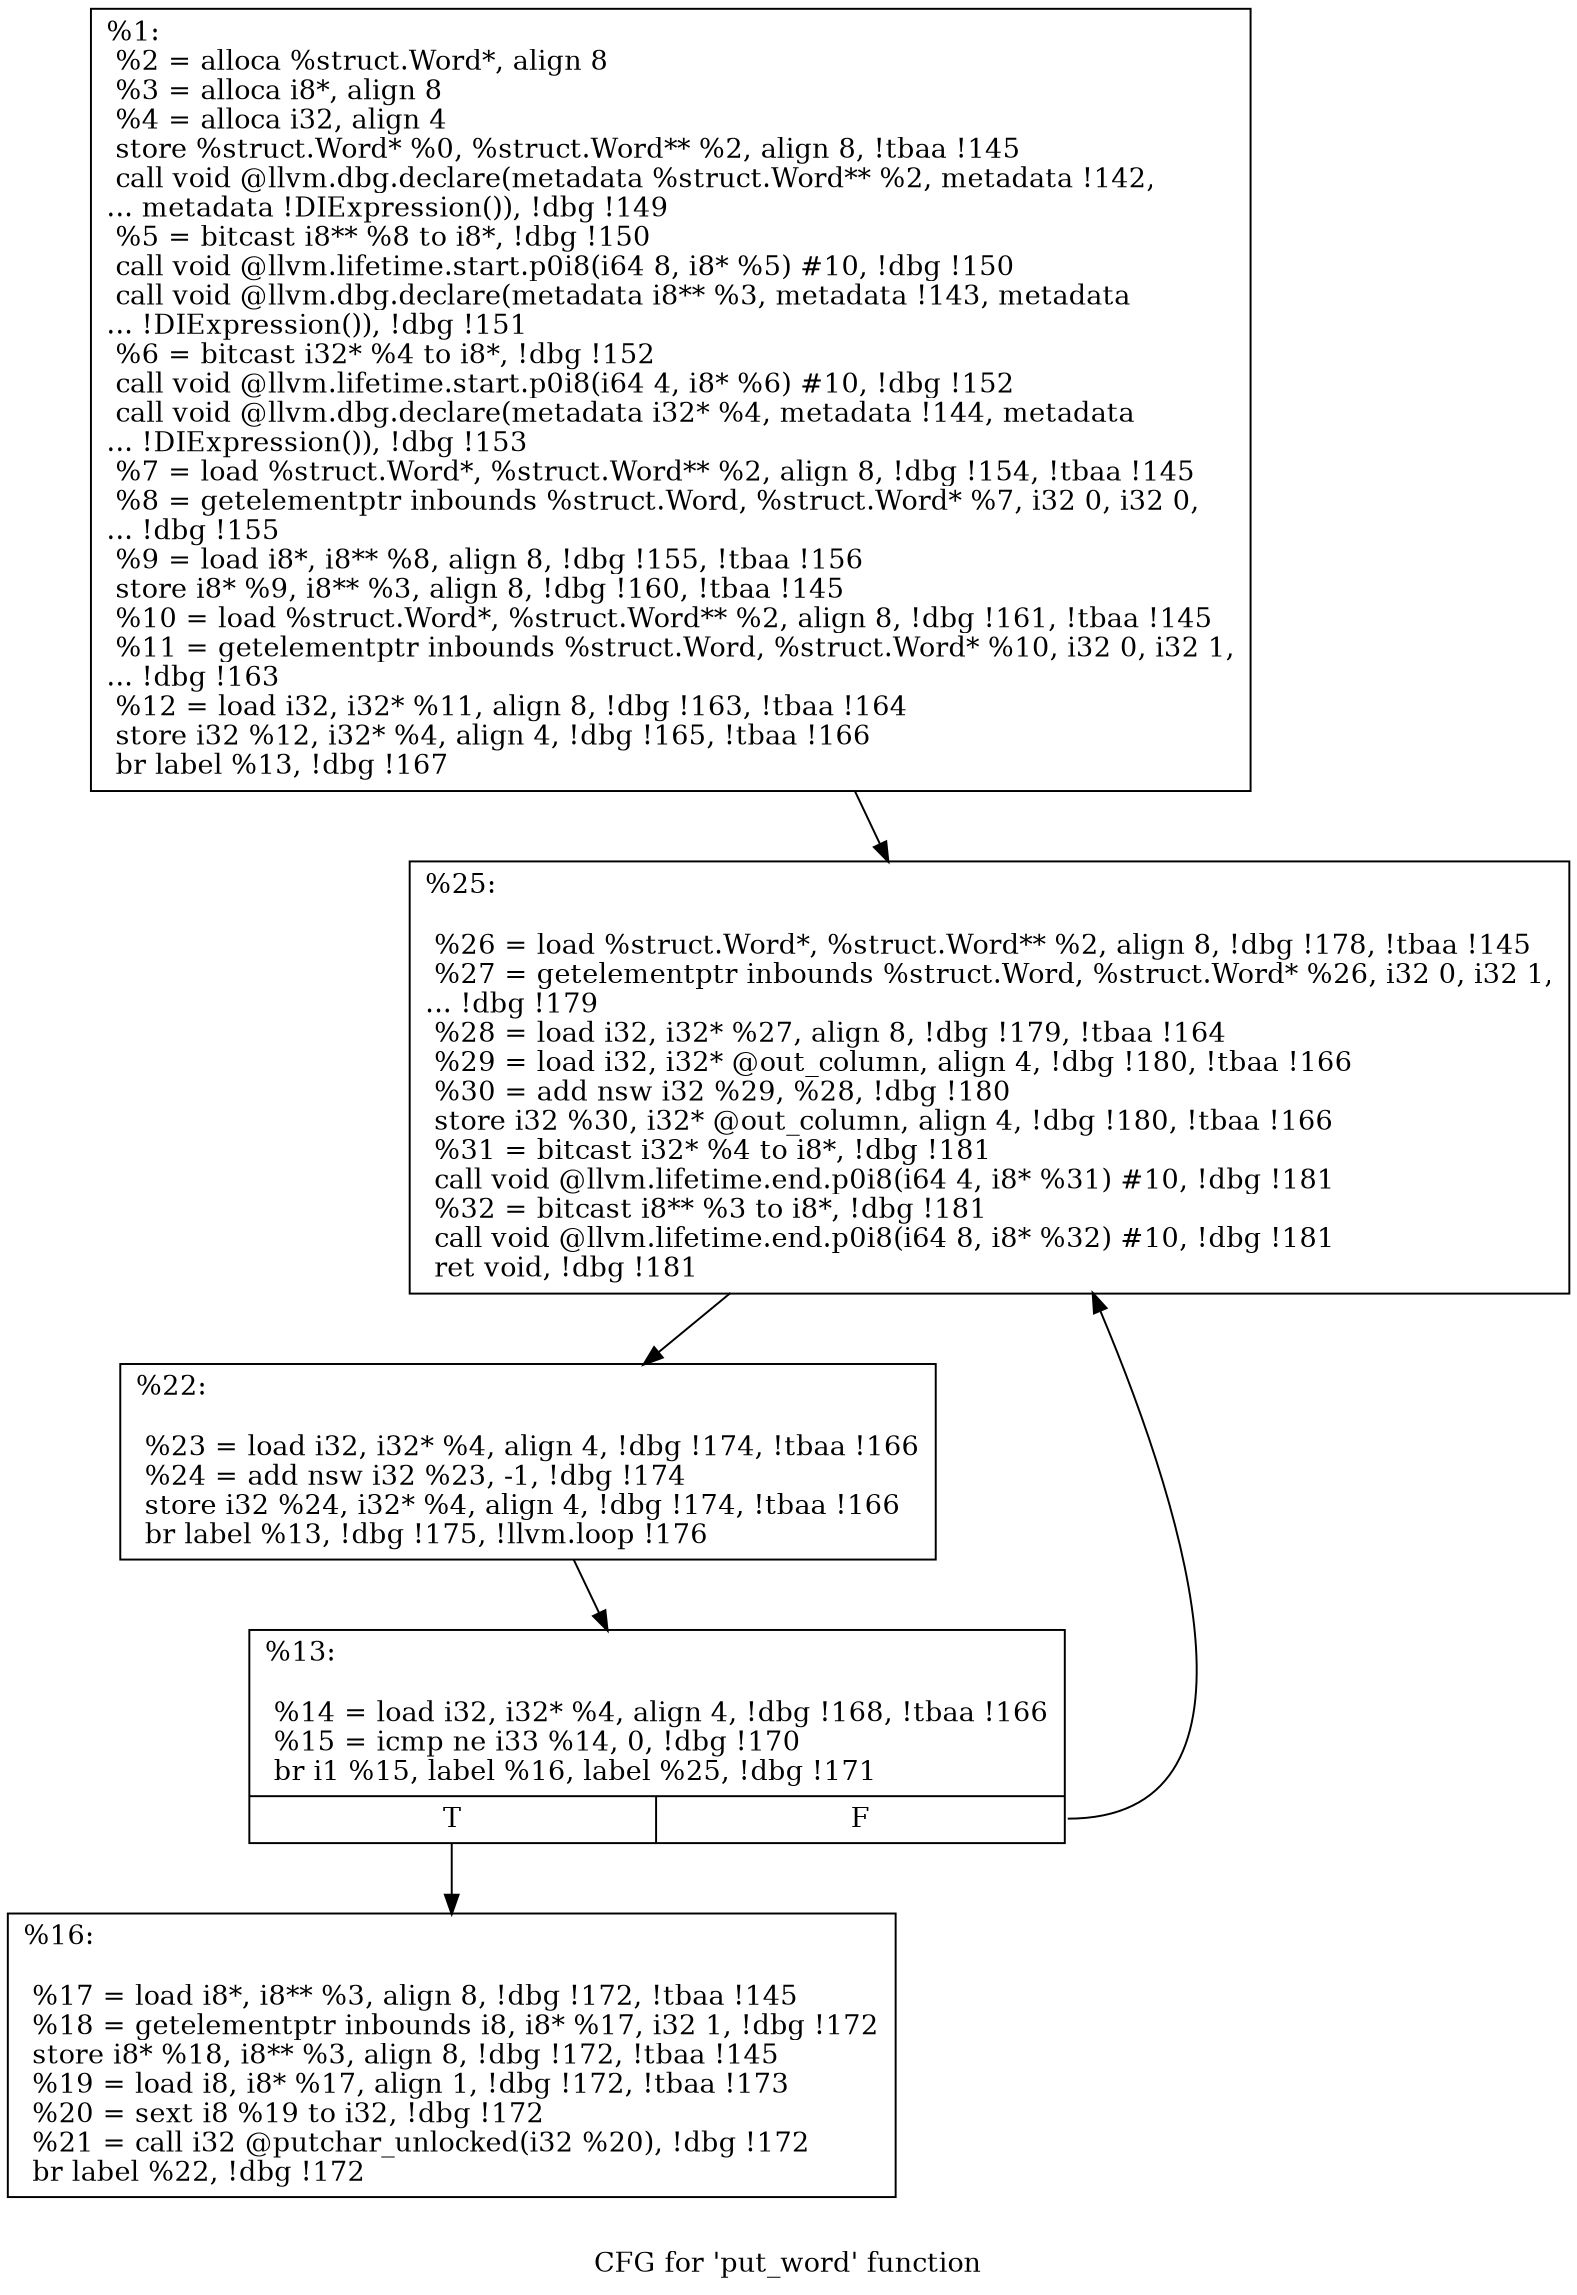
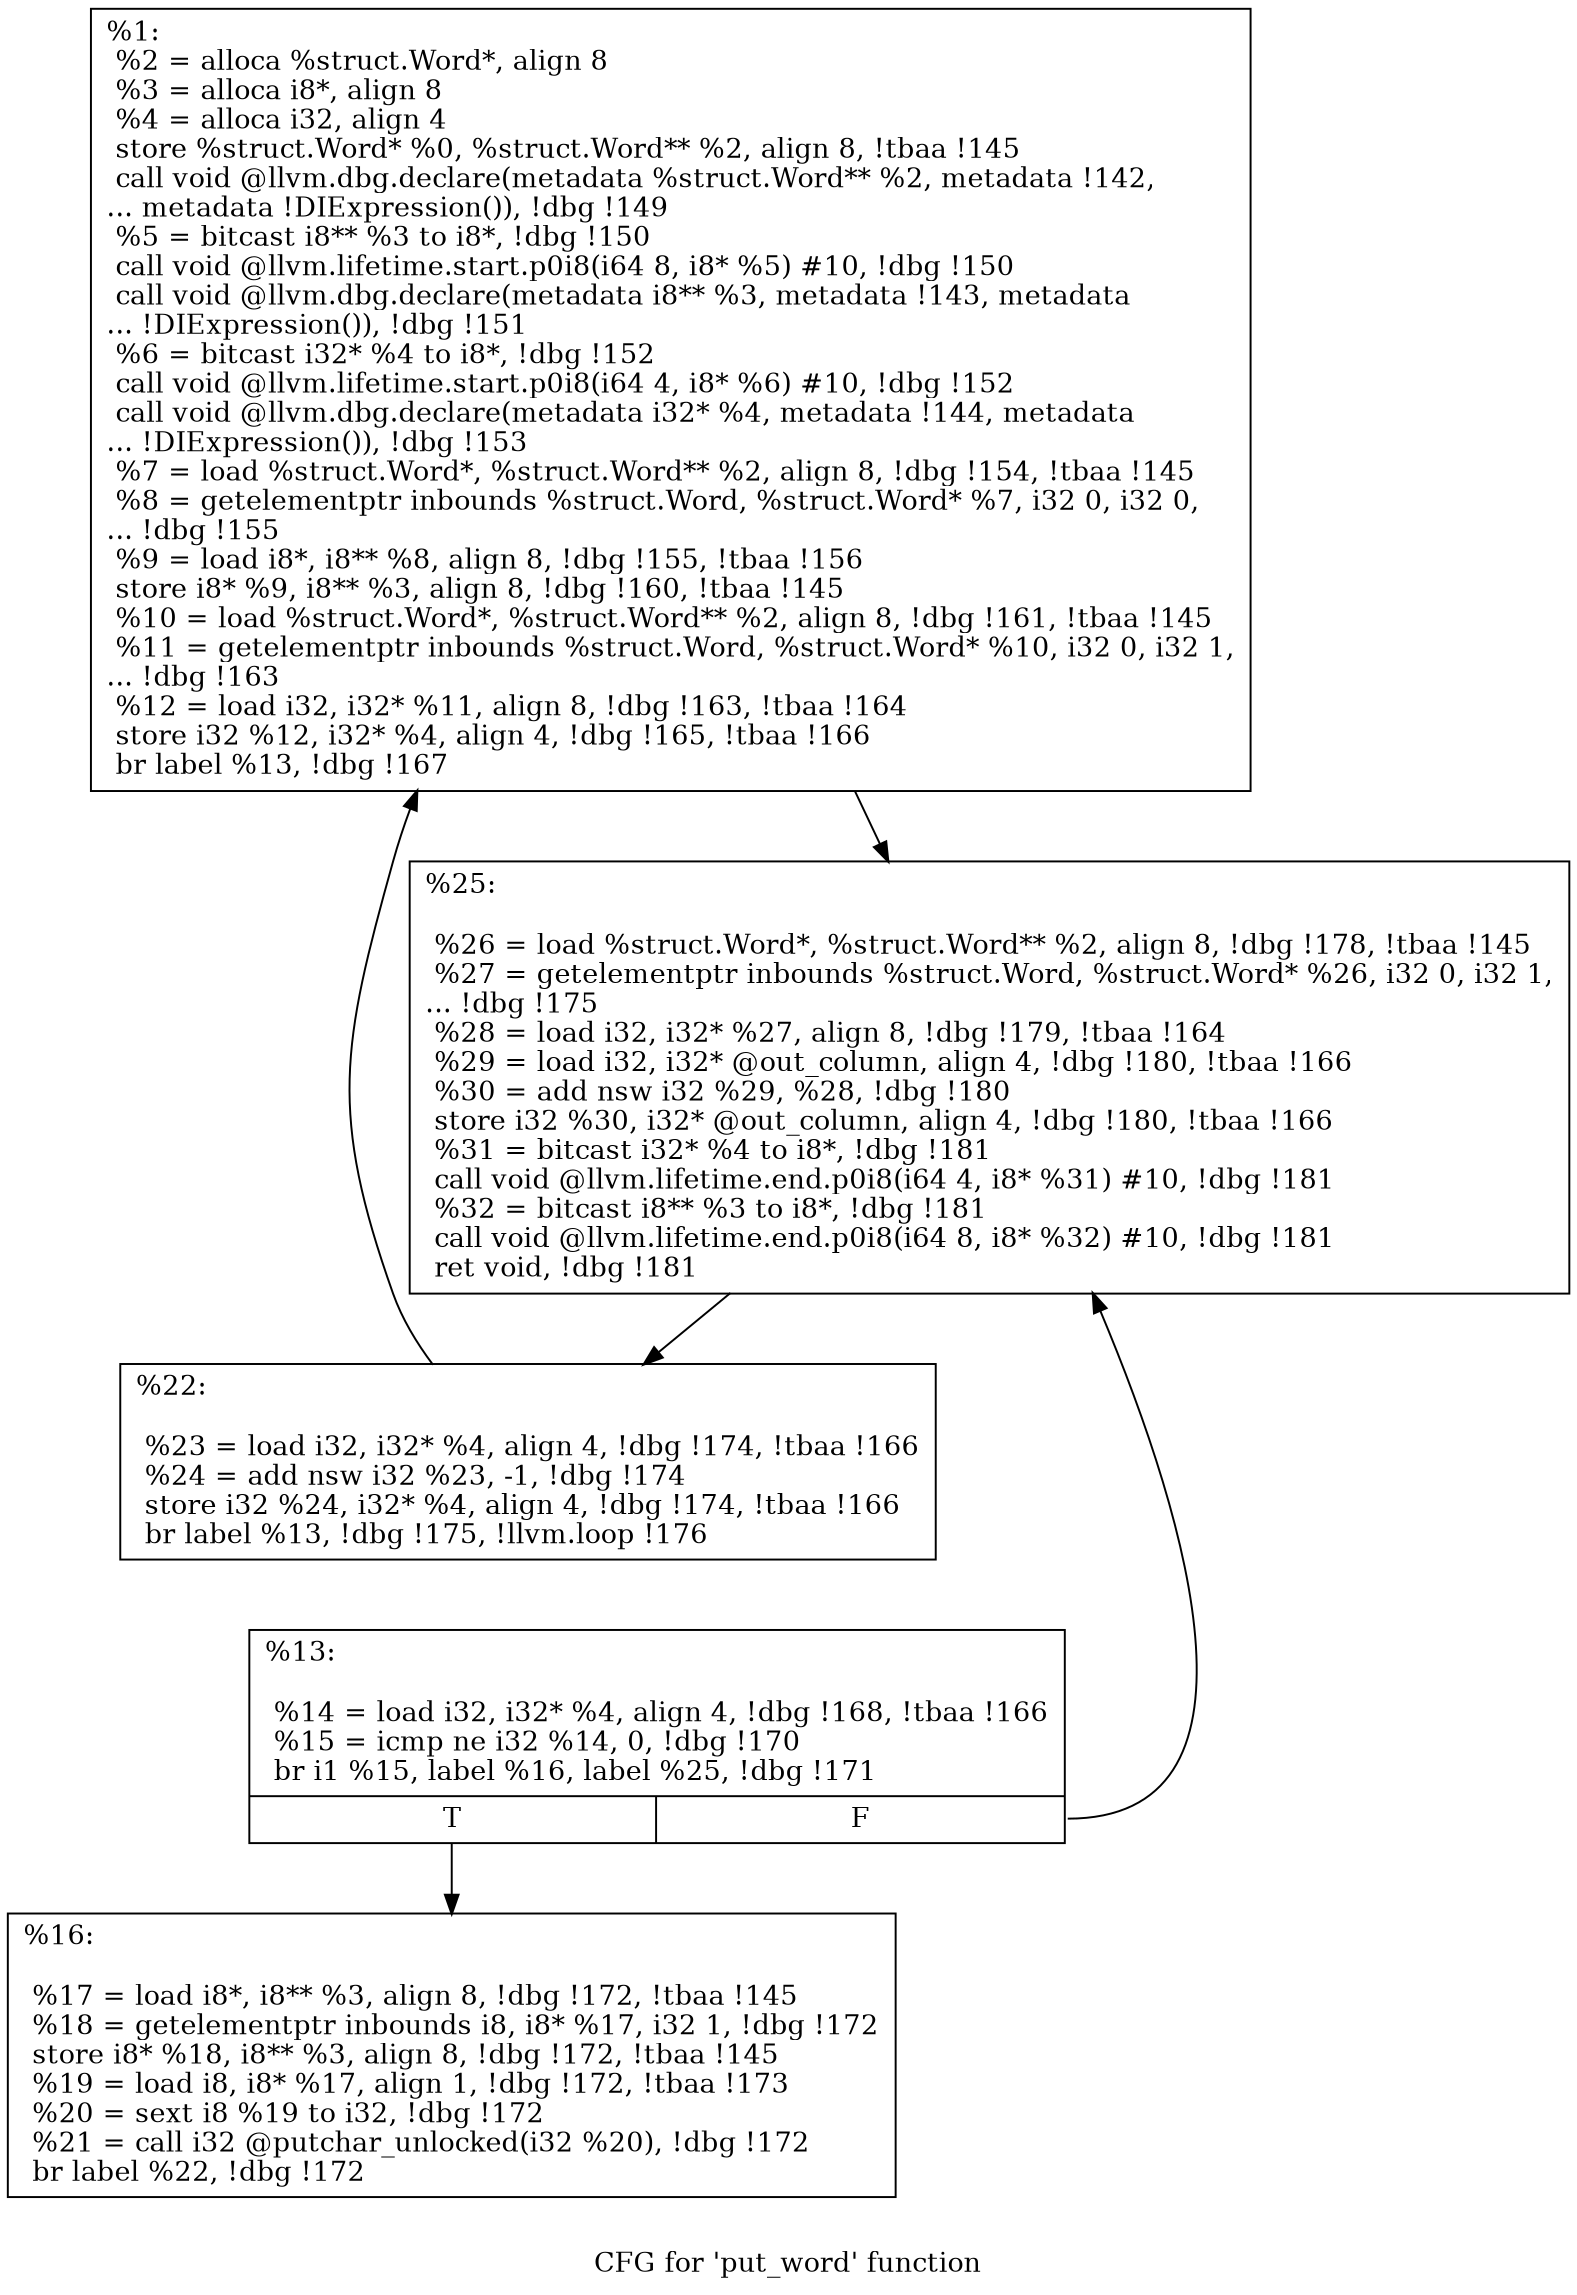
node "%1:": text "%5 = bitcast i8** %8 to i8*, !dbg !150" -> "%5 = bitcast i8** %3 to i8*, !dbg !150"
node "%25:": text "... !dbg !179" -> "... !dbg !175"
edge "%22:" -> "%13:": now "%22:" -> "%1:"
node "%13:": text "%15 = icmp ne i33 %14, 0, !dbg !170" -> "%15 = icmp ne i32 %14, 0, !dbg !170"
